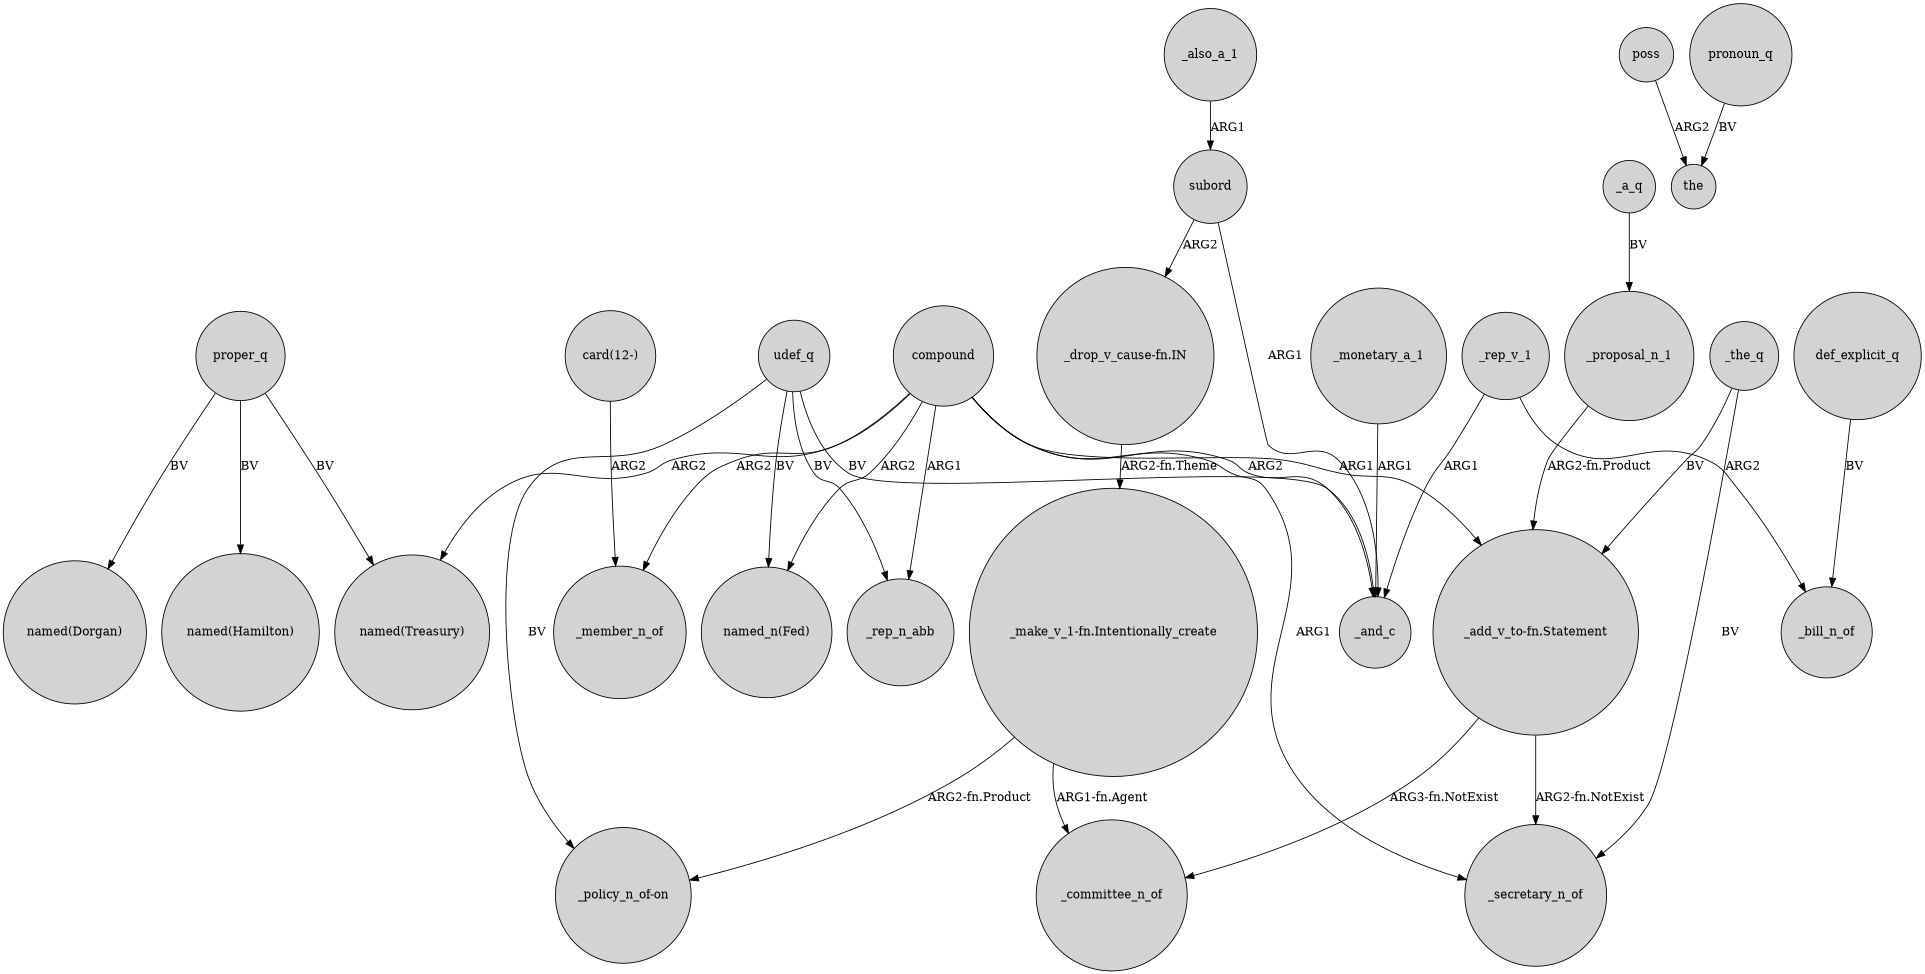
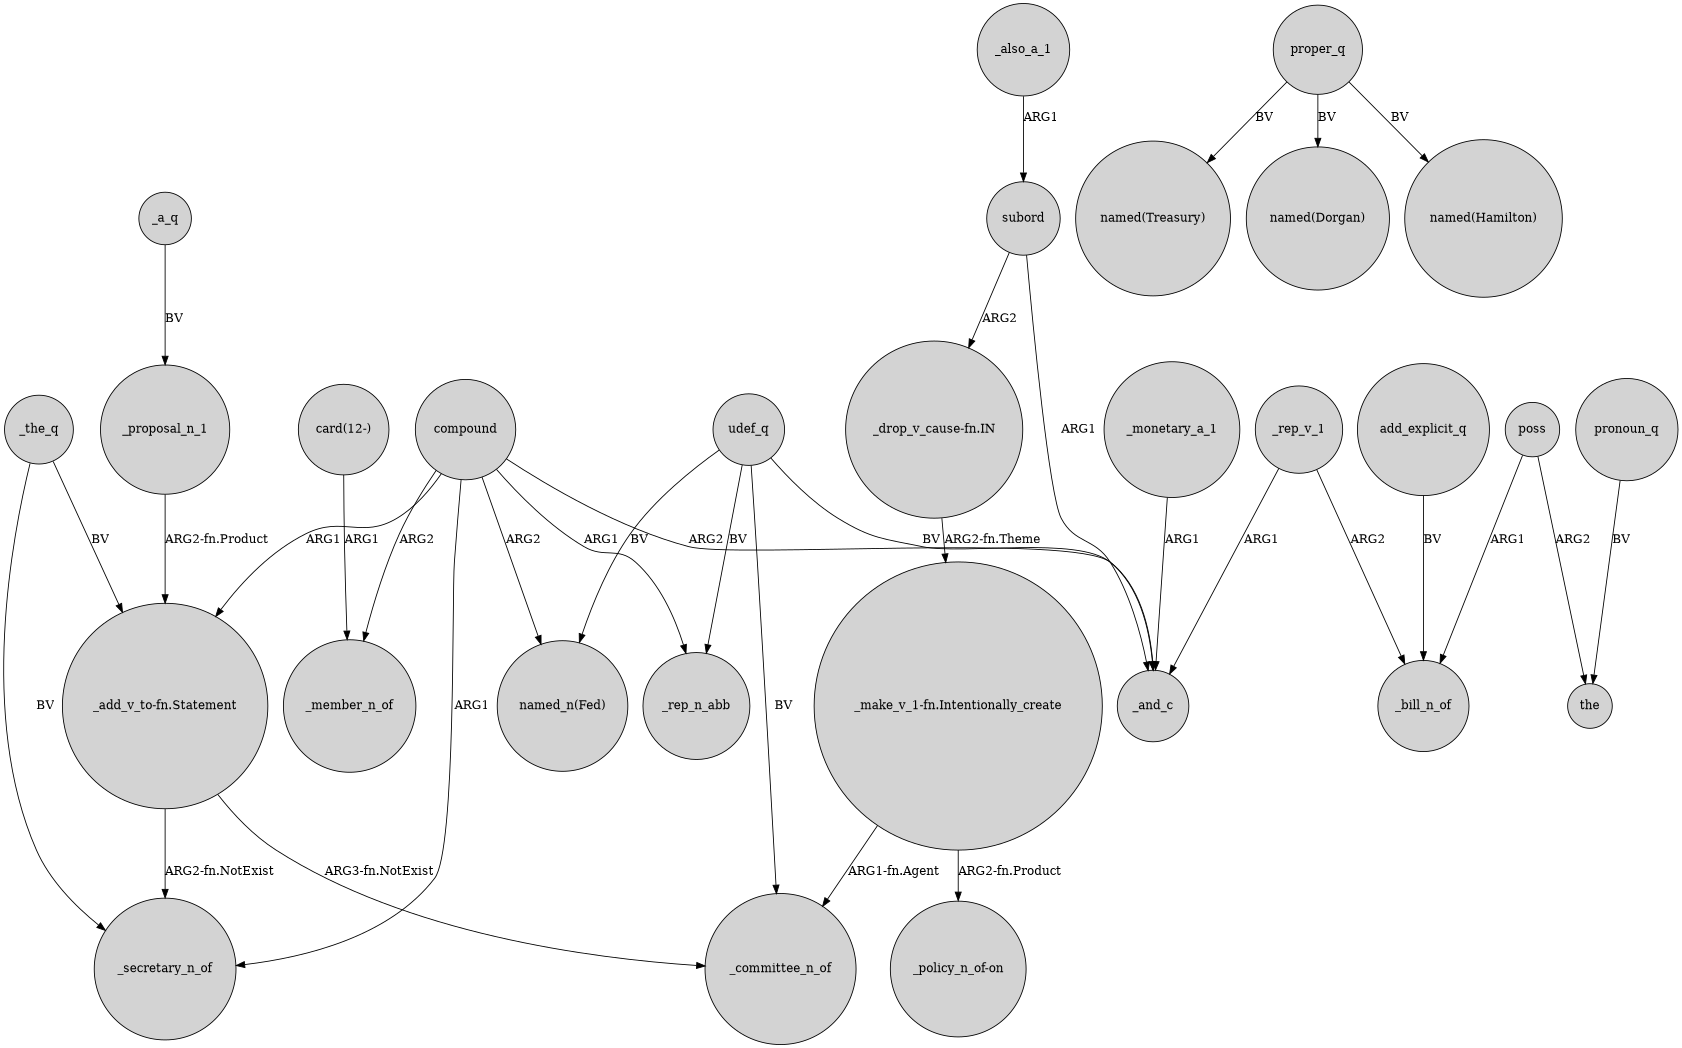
node "def_explicit_q": label "def_explicit_q" -> "add_explicit_q"
edge "compound" -> "named(Treasury)": removed, label "ARG2"
edge "card(12-)" -> "_member_n_of": label "ARG2" -> "ARG1"
edge "udef_q" -> "_policy_n_of-on": now "udef_q" -> "_committee_n_of"
edge "poss" -> "_bill_n_of": added, label "ARG1"
